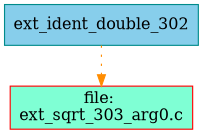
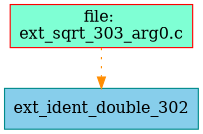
edge "ext_ident_double_302" -> "file: ext_sqrt_303_arg0.c": reversed
